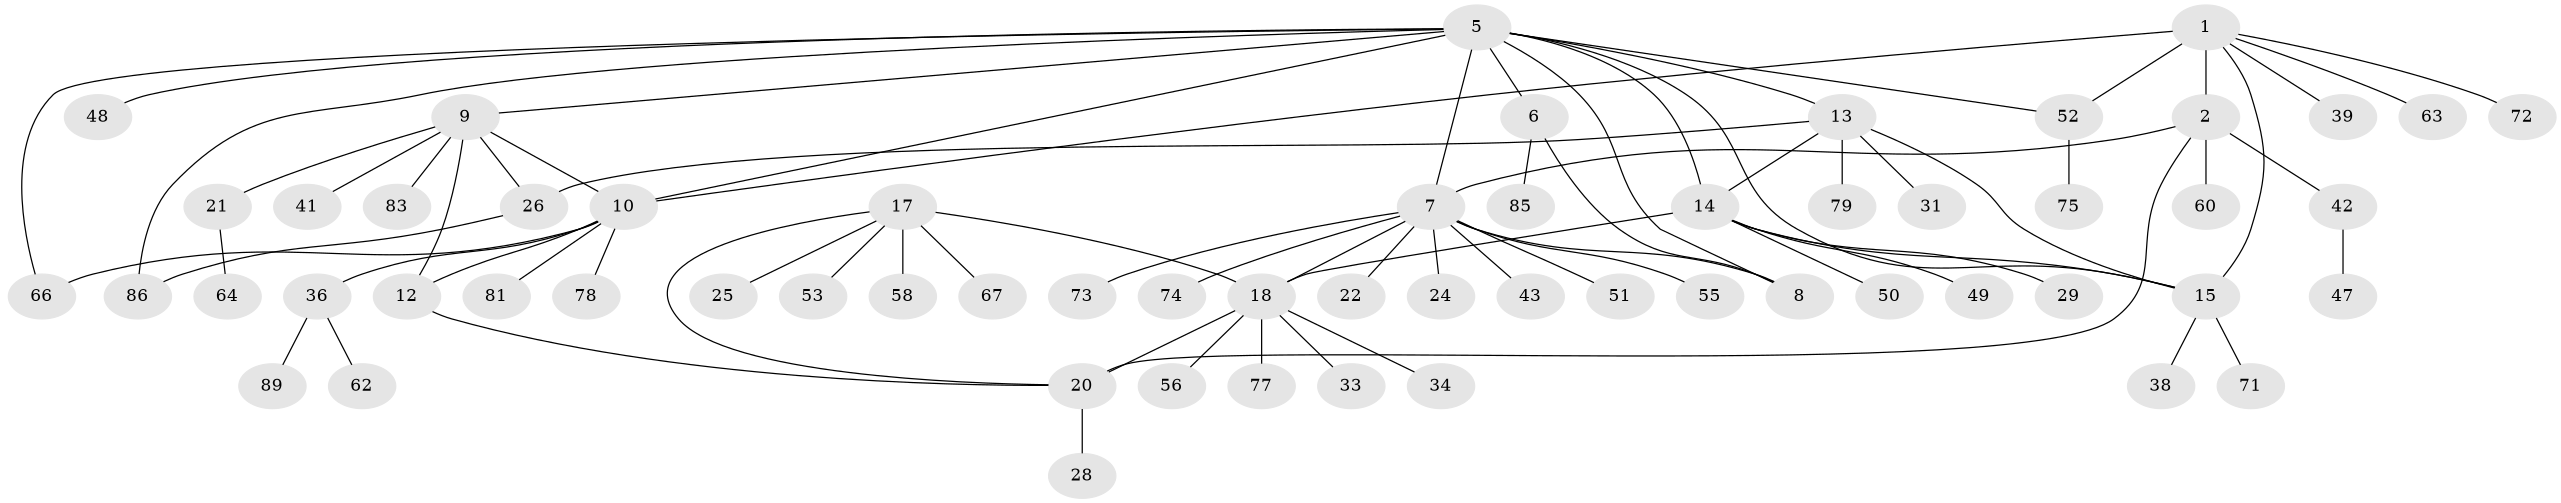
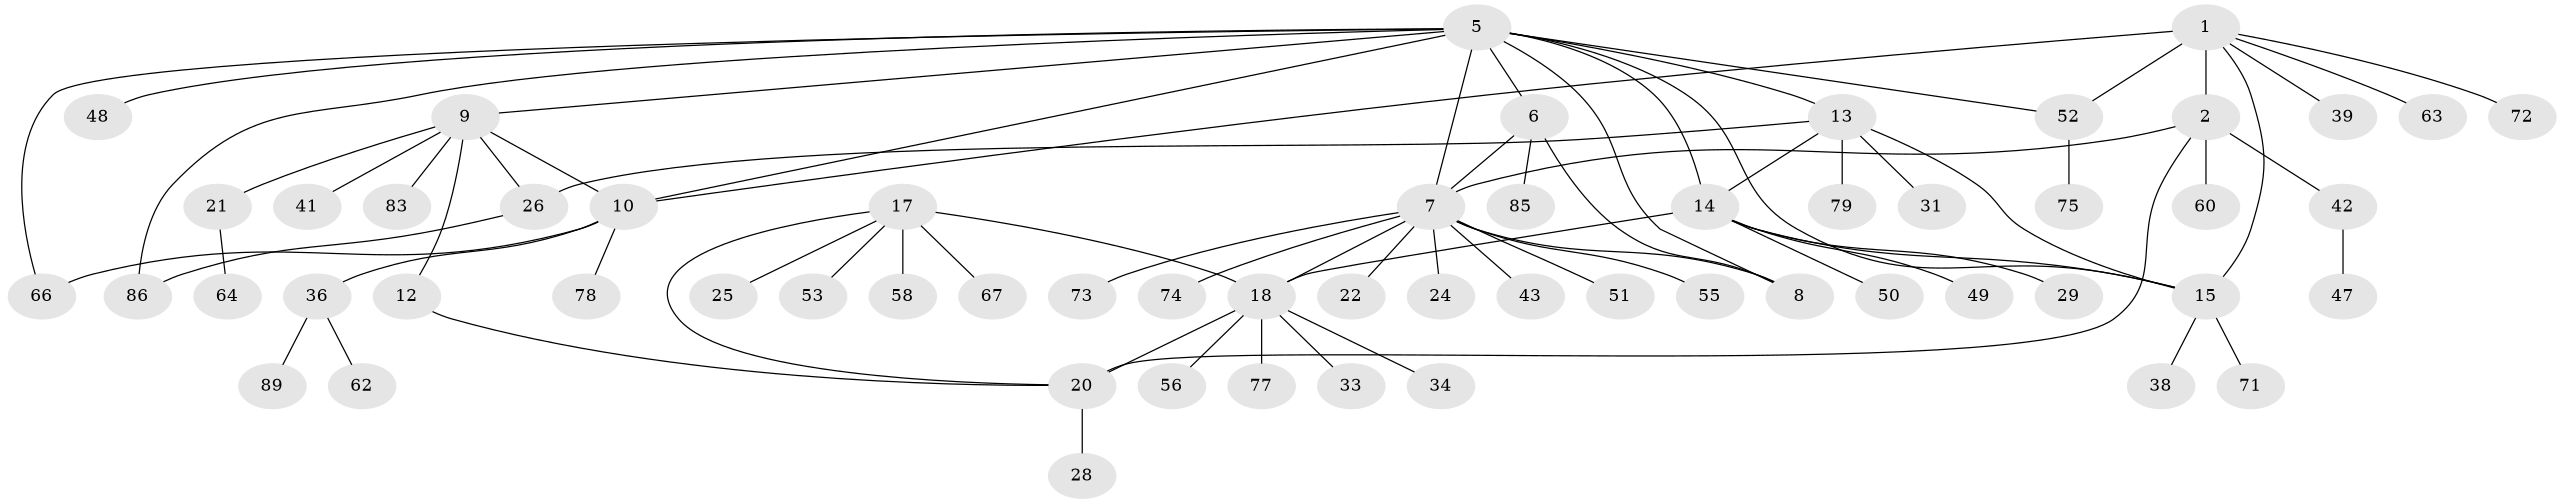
edge "6" -- "7": added
edge "10" -- "12": removed
node "81": removed
